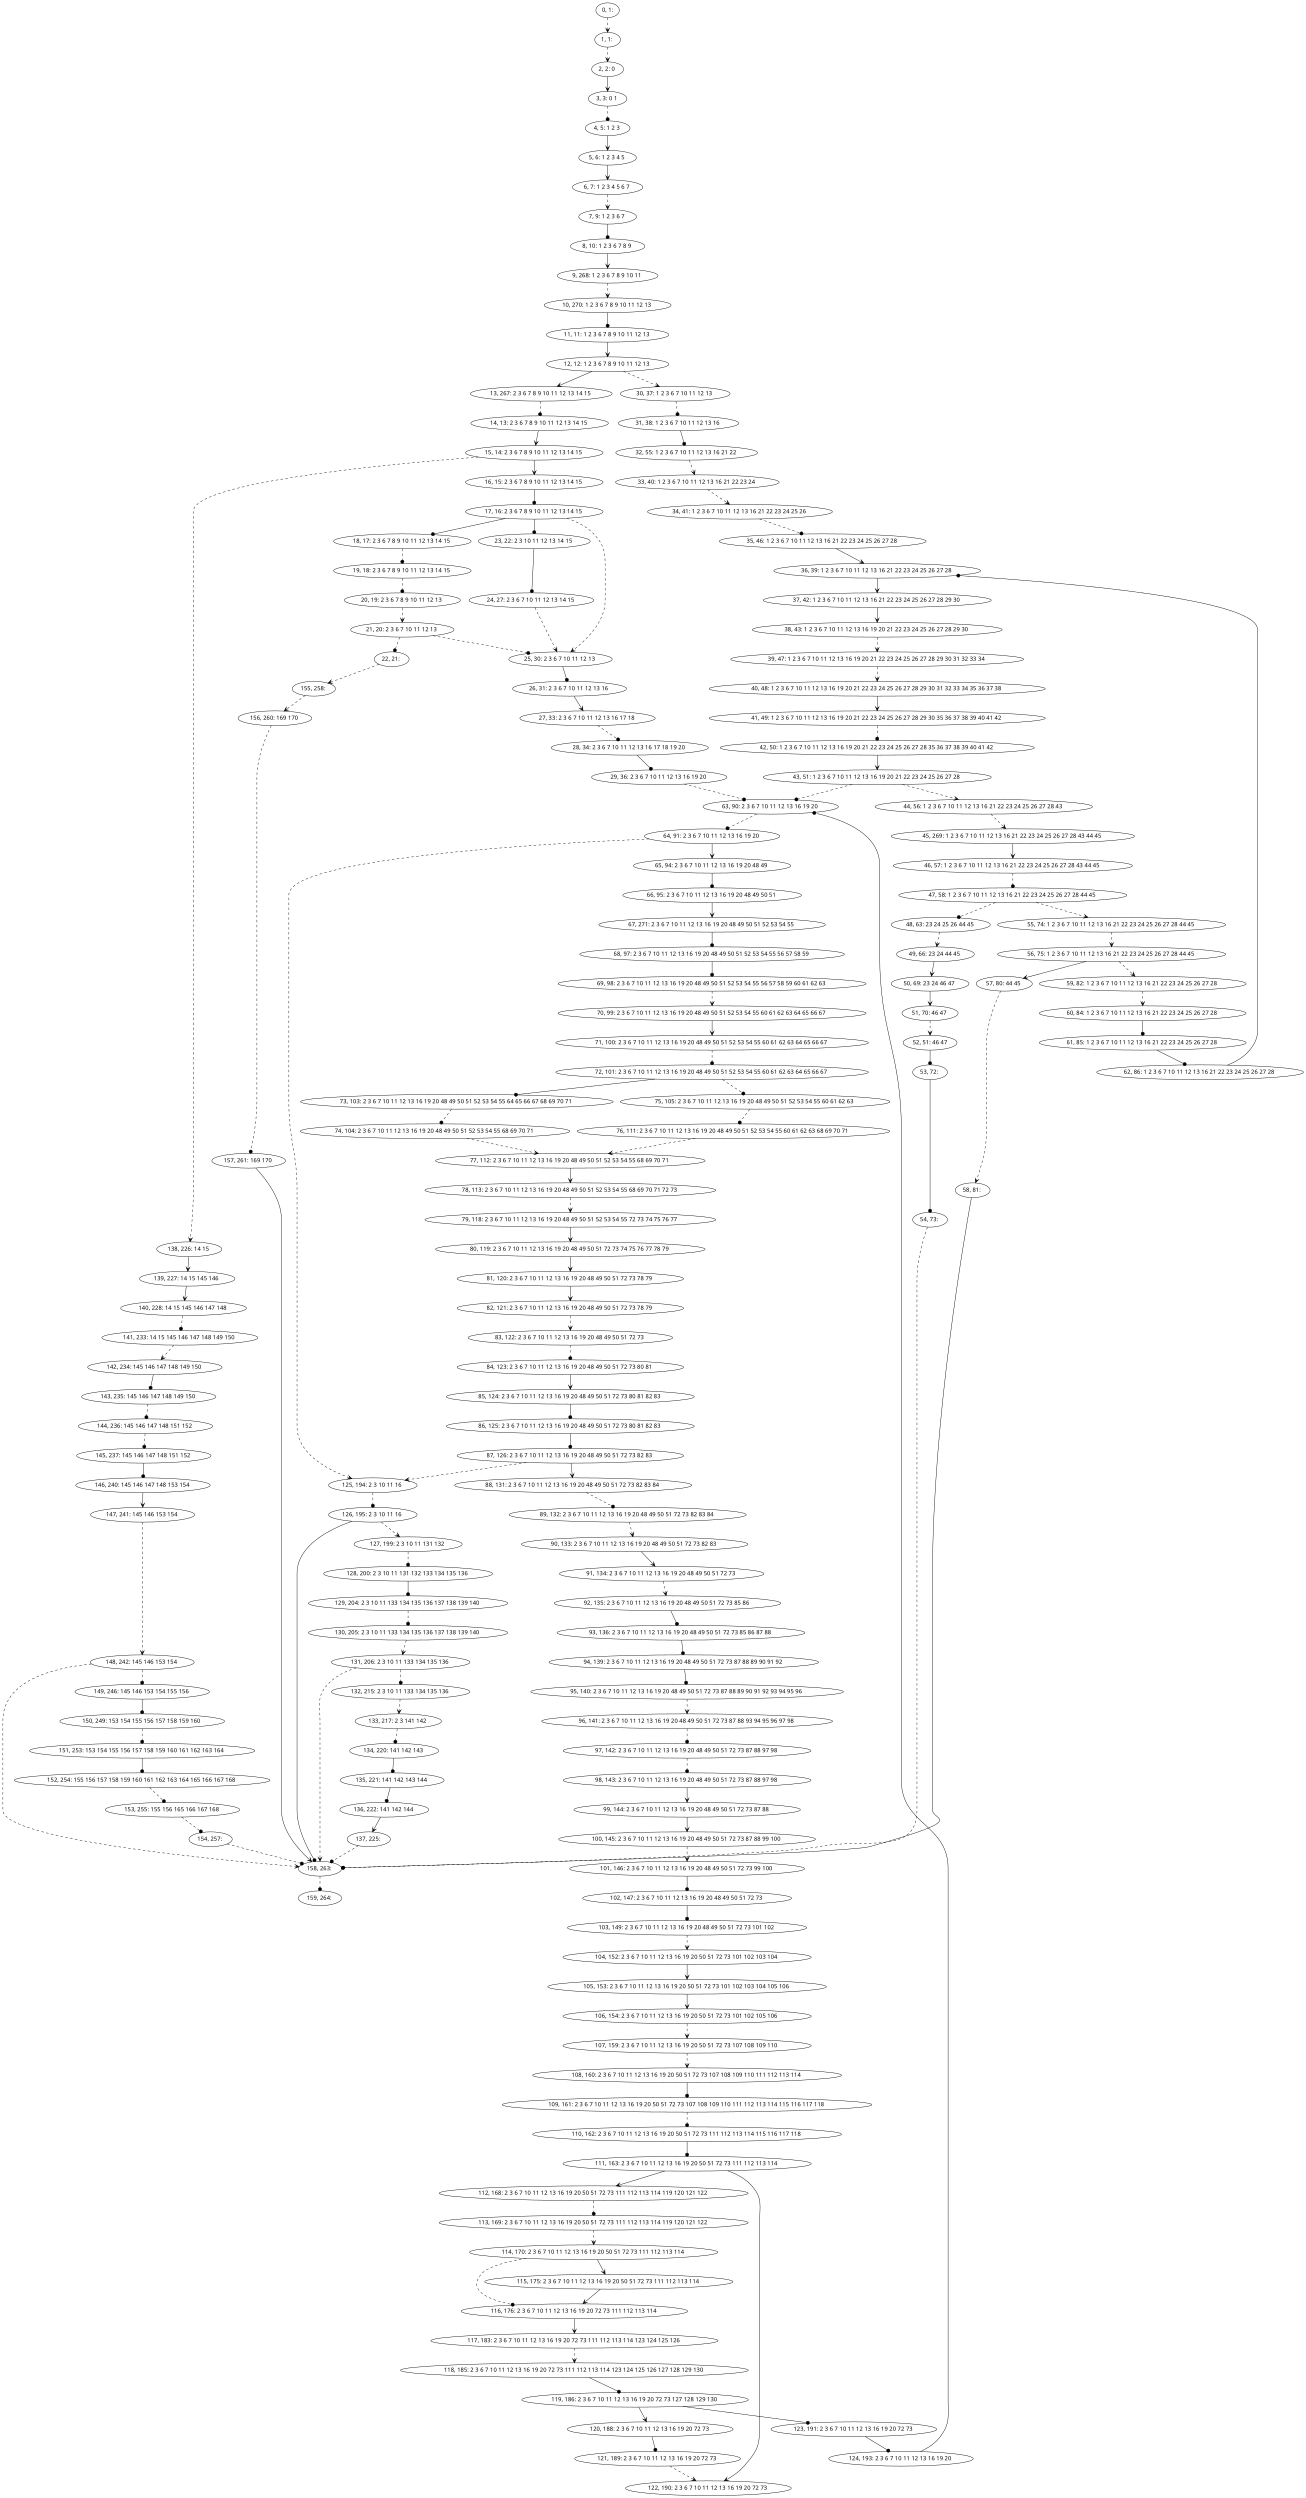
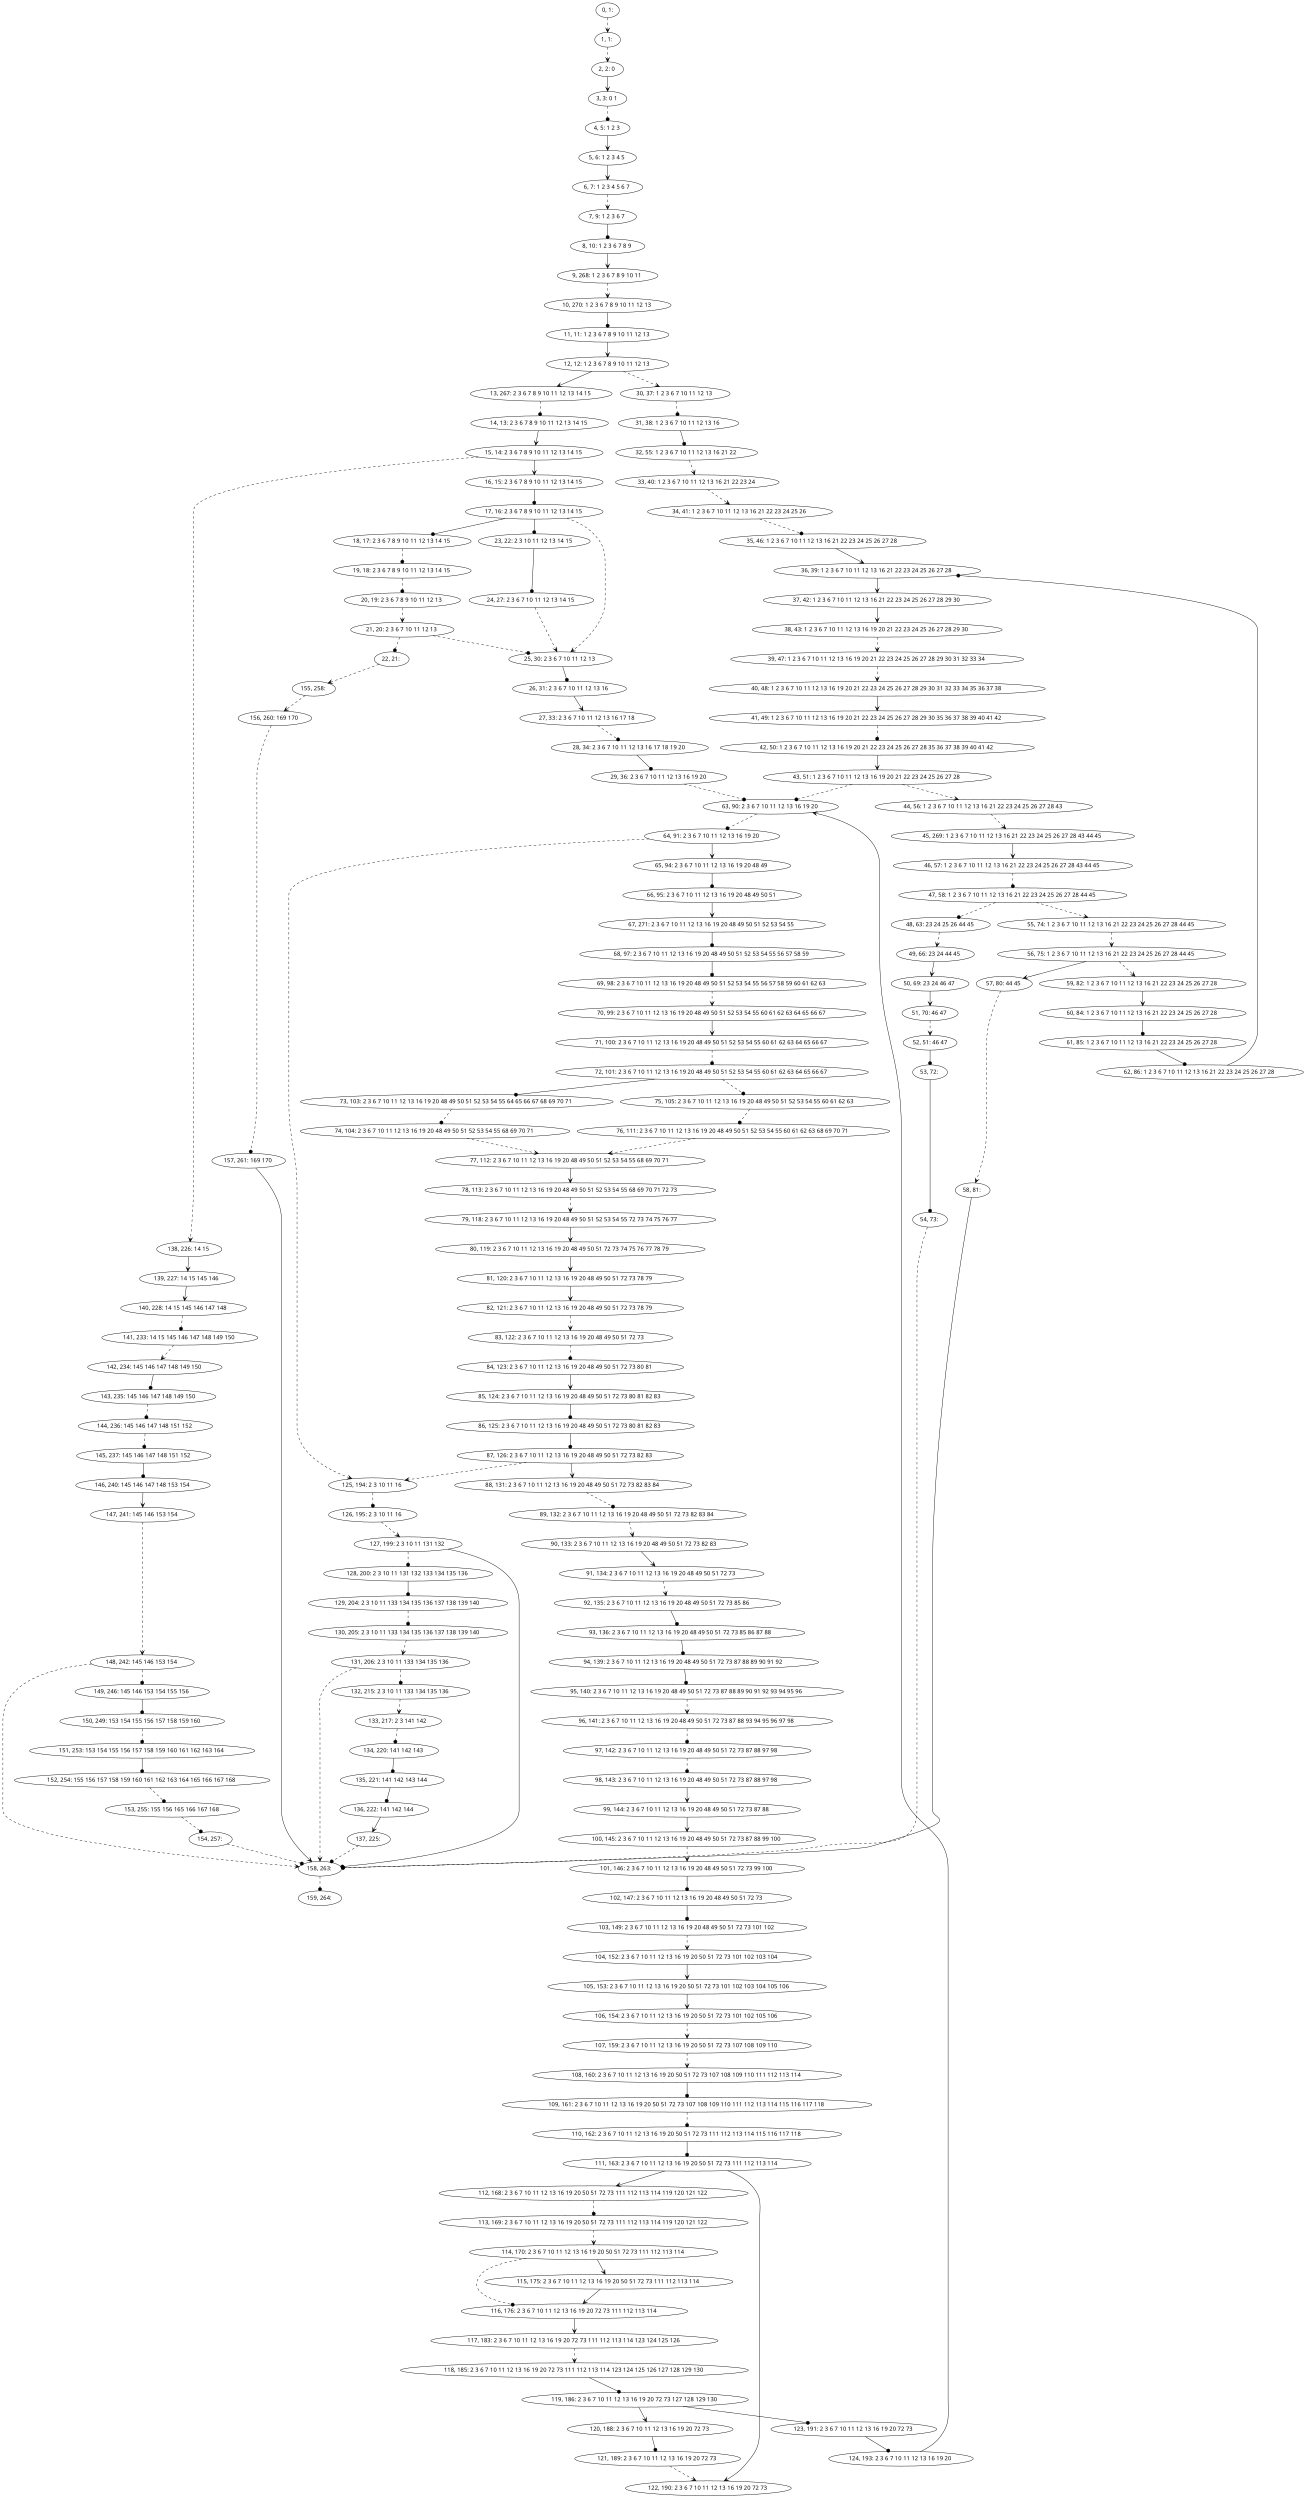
edge "59, 82: 1 2 3 6 7 10 11 12 13 16 21 22 23 24 25 26 27 28" -> "60, 84: 1 2 3 6 7 10 11 12 13 16 21 22 23 24 25 26 27 28": style dashed -> solid
edge "124, 193: 2 3 6 7 10 11 12 13 16 19 20" -> "63, 90: 2 3 6 7 10 11 12 13 16 19 20": arrowhead dot -> vee
edge "126, 195: 2 3 10 11 16" -> "158, 263:": now "127, 199: 2 3 10 11 131 132" -> "158, 263:"
